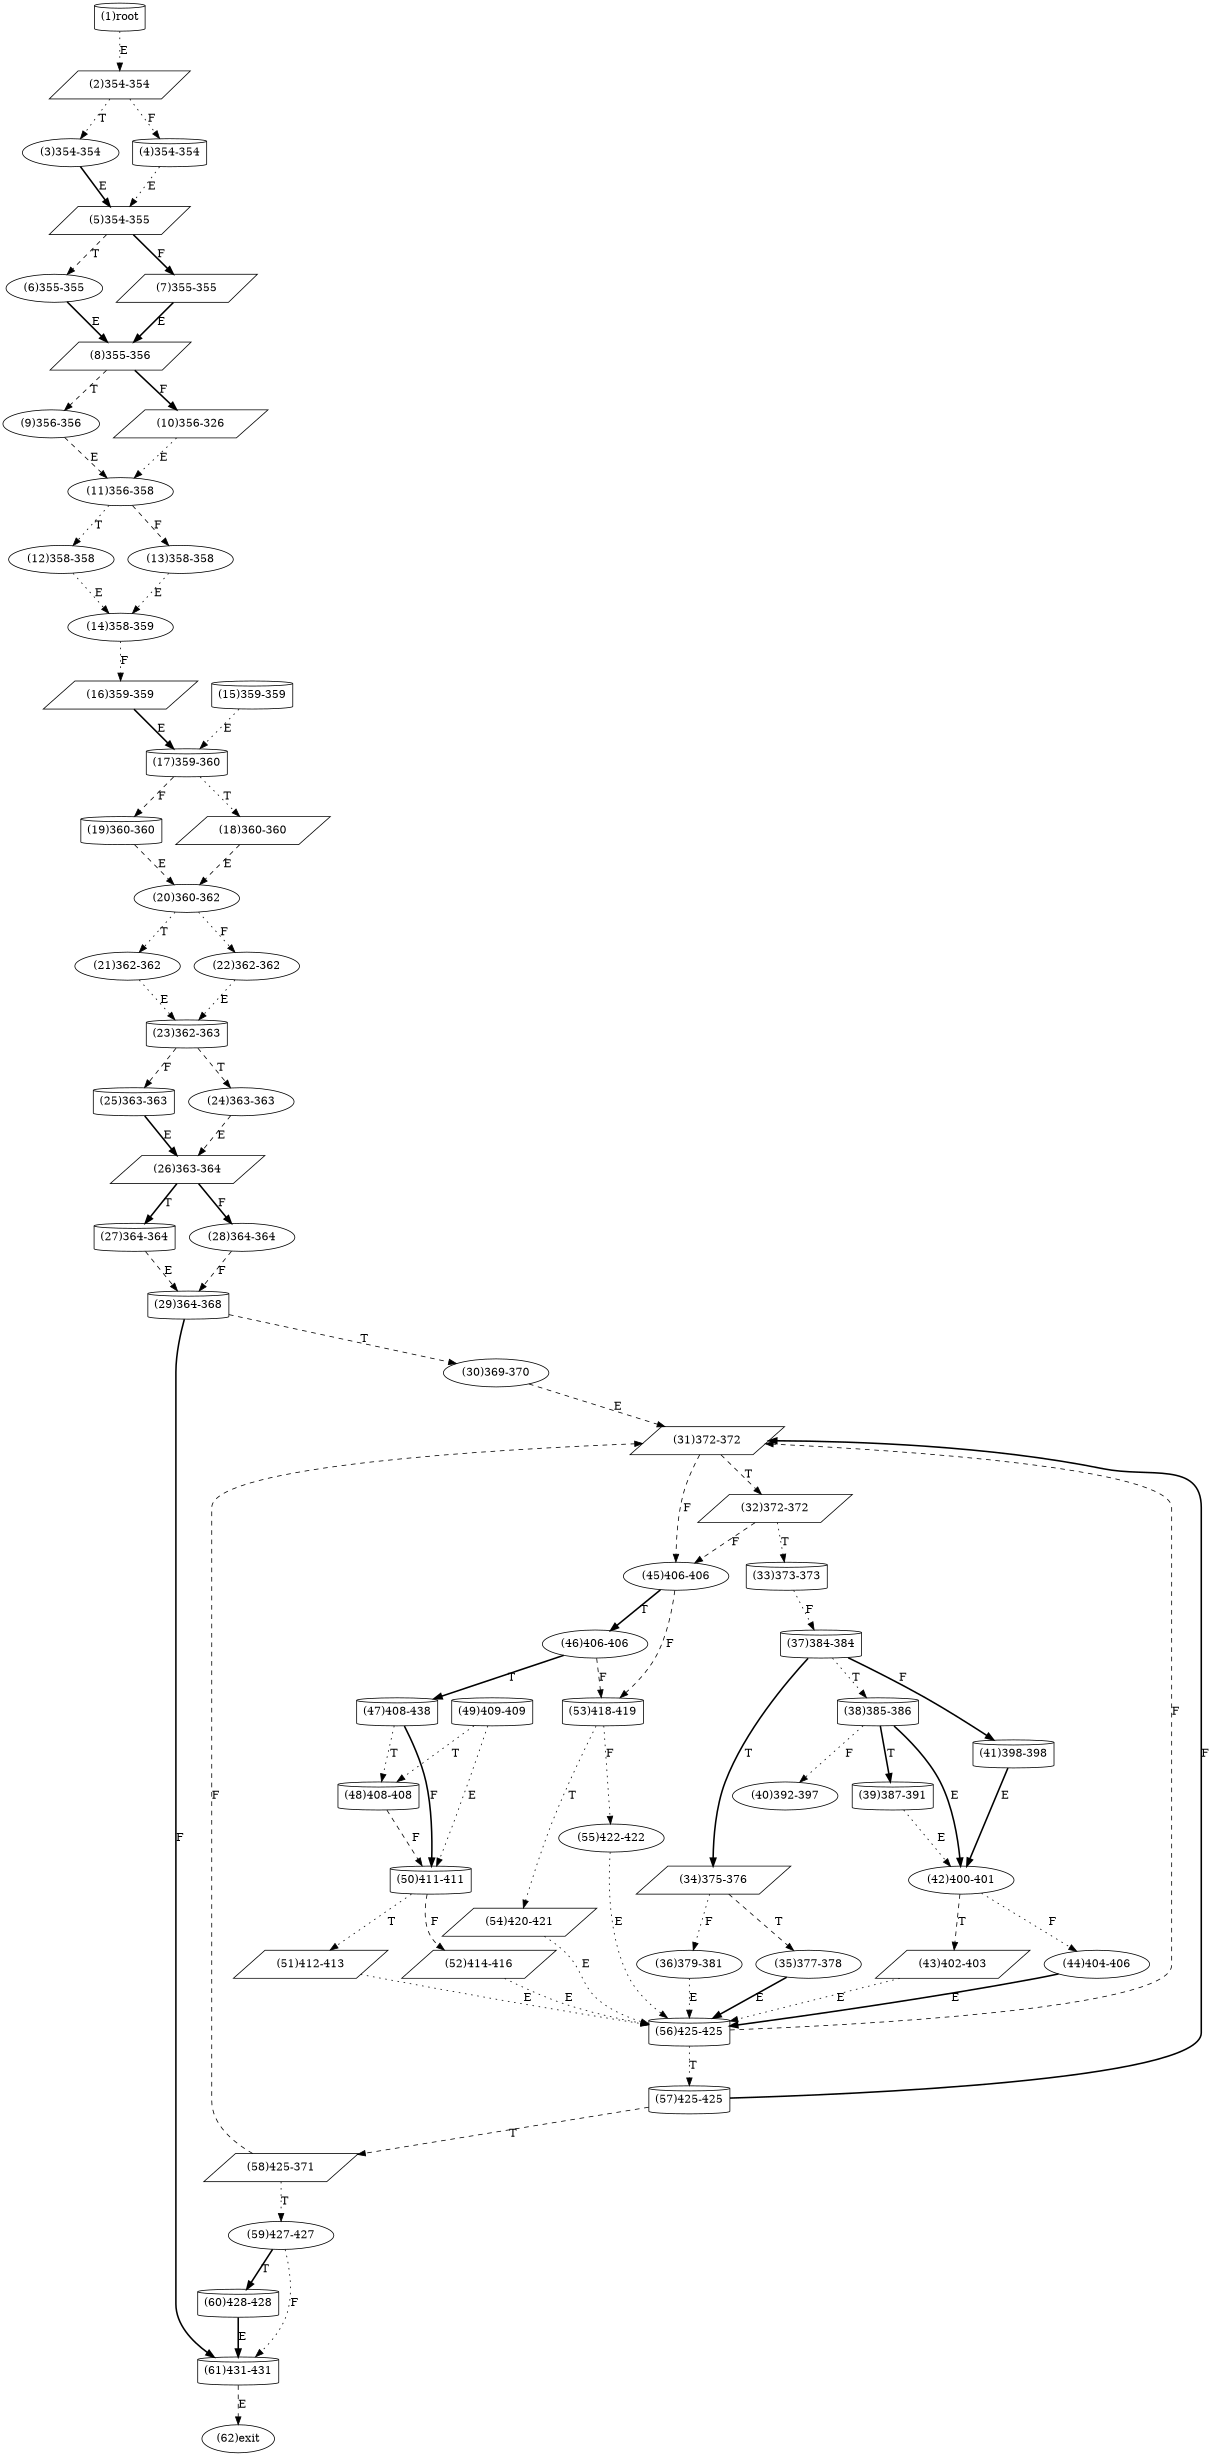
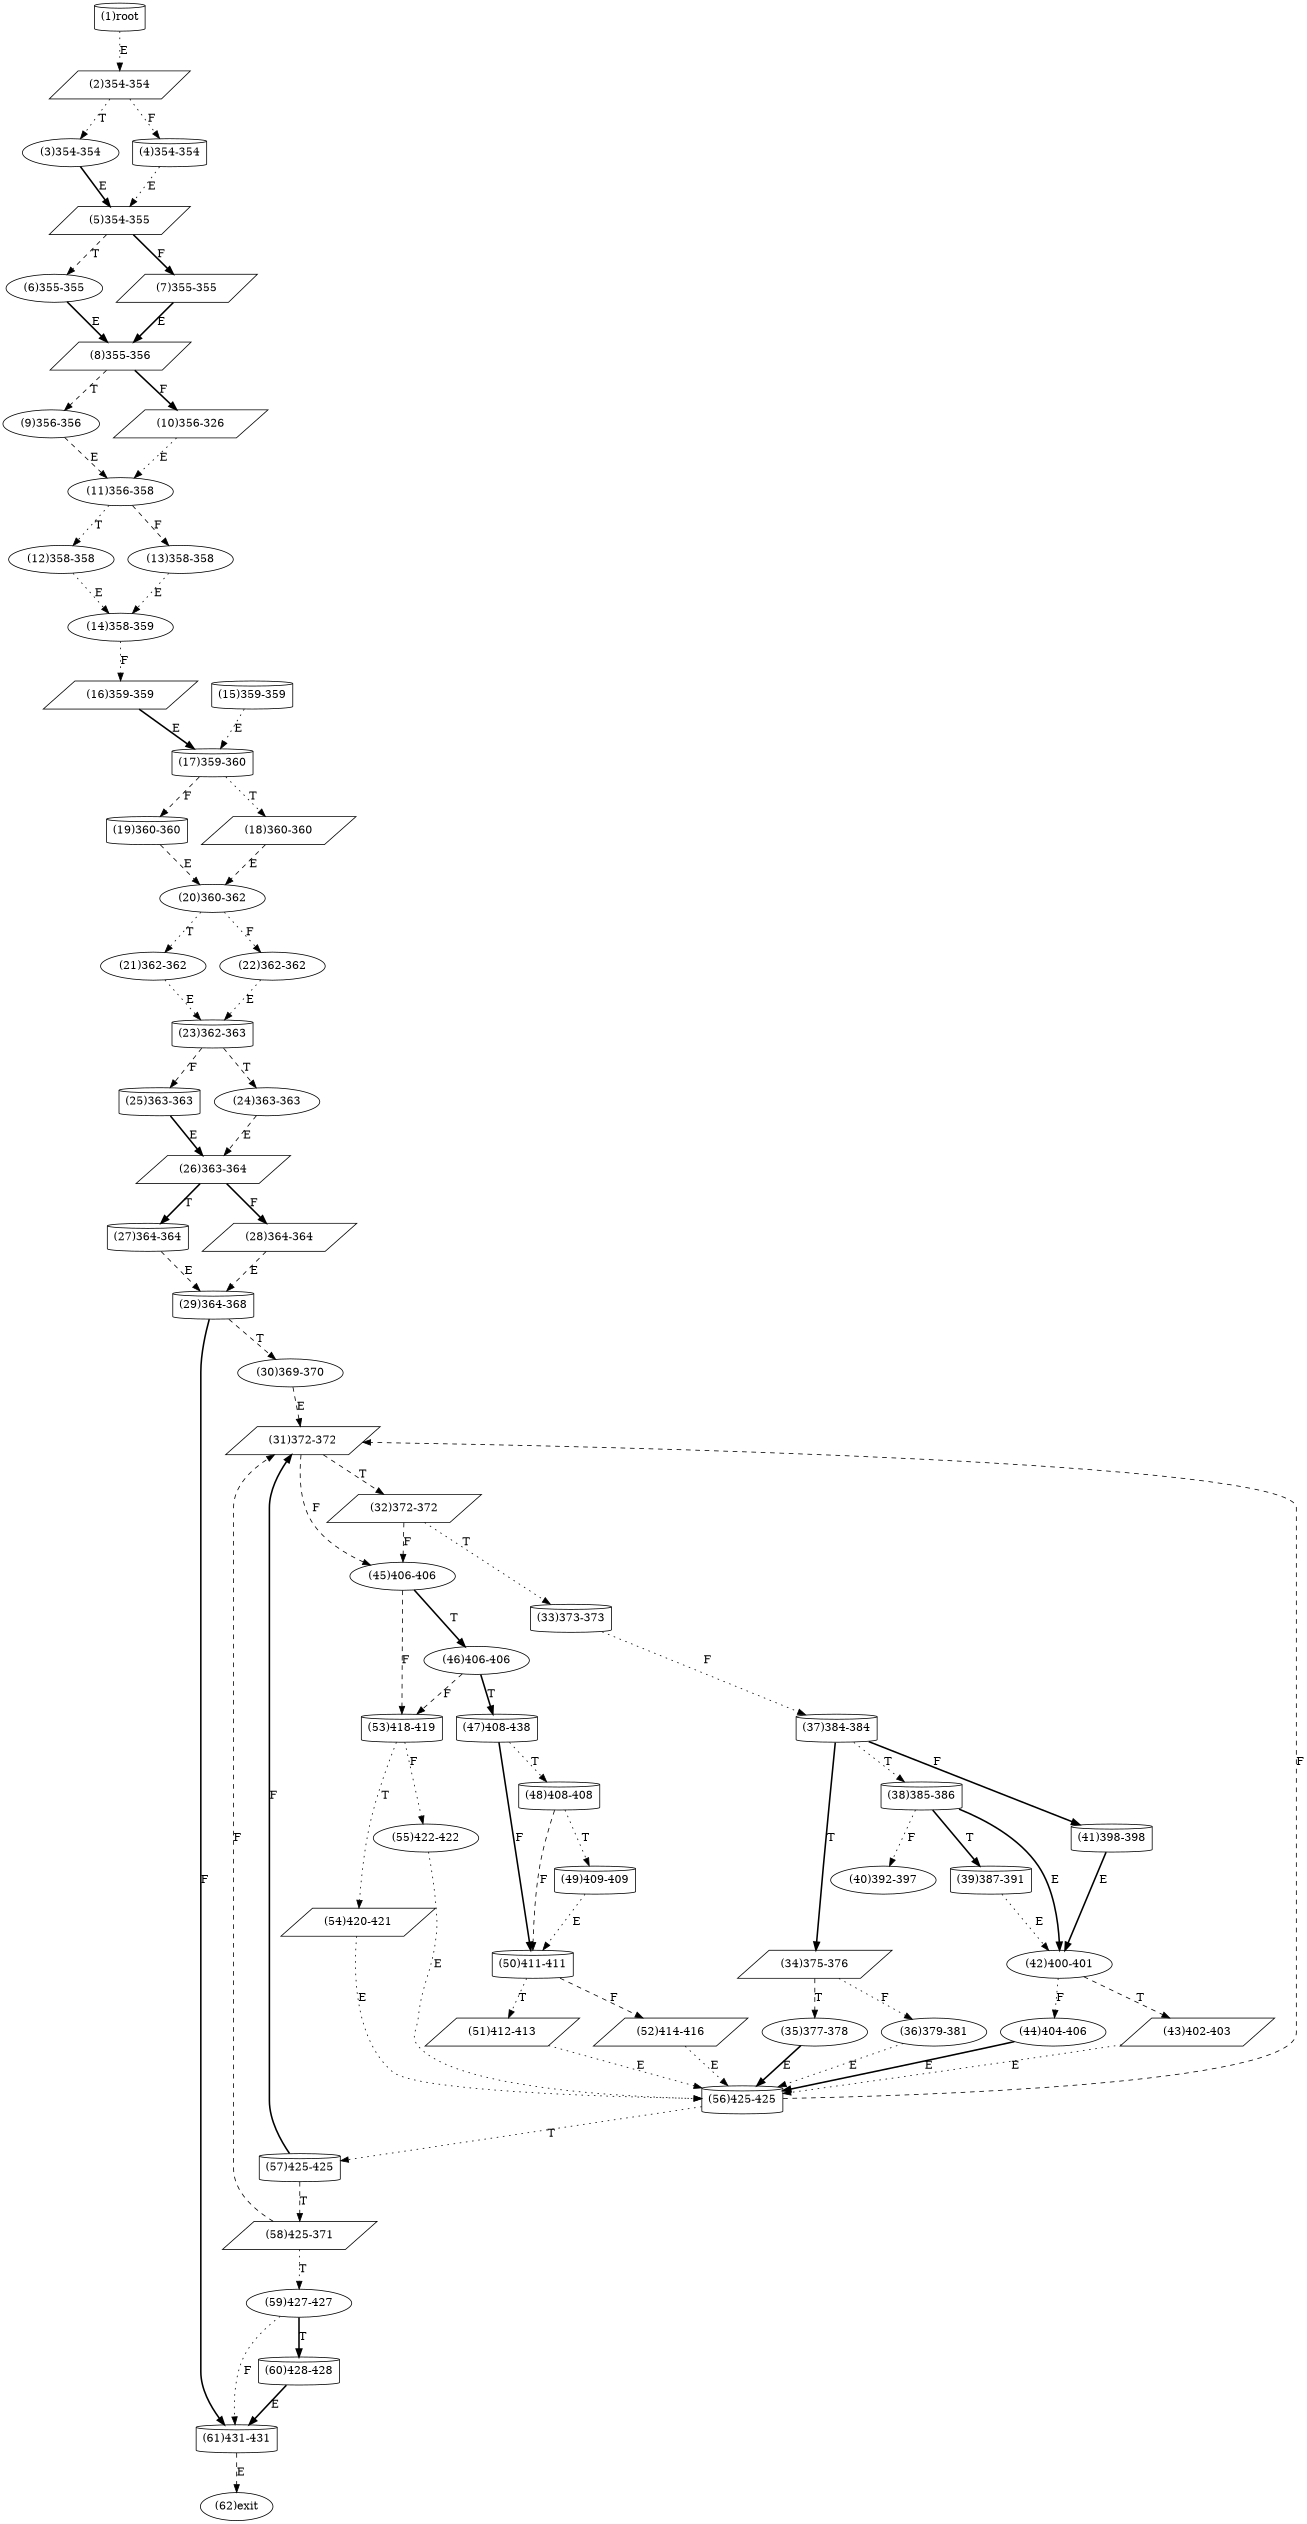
node "(28)364-364": shape ellipse -> parallelogram
edge "(28)364-364" -> "(29)364-368": label "F" -> "E"
edge "(49)409-409" -> "(48)408-408": reversed
